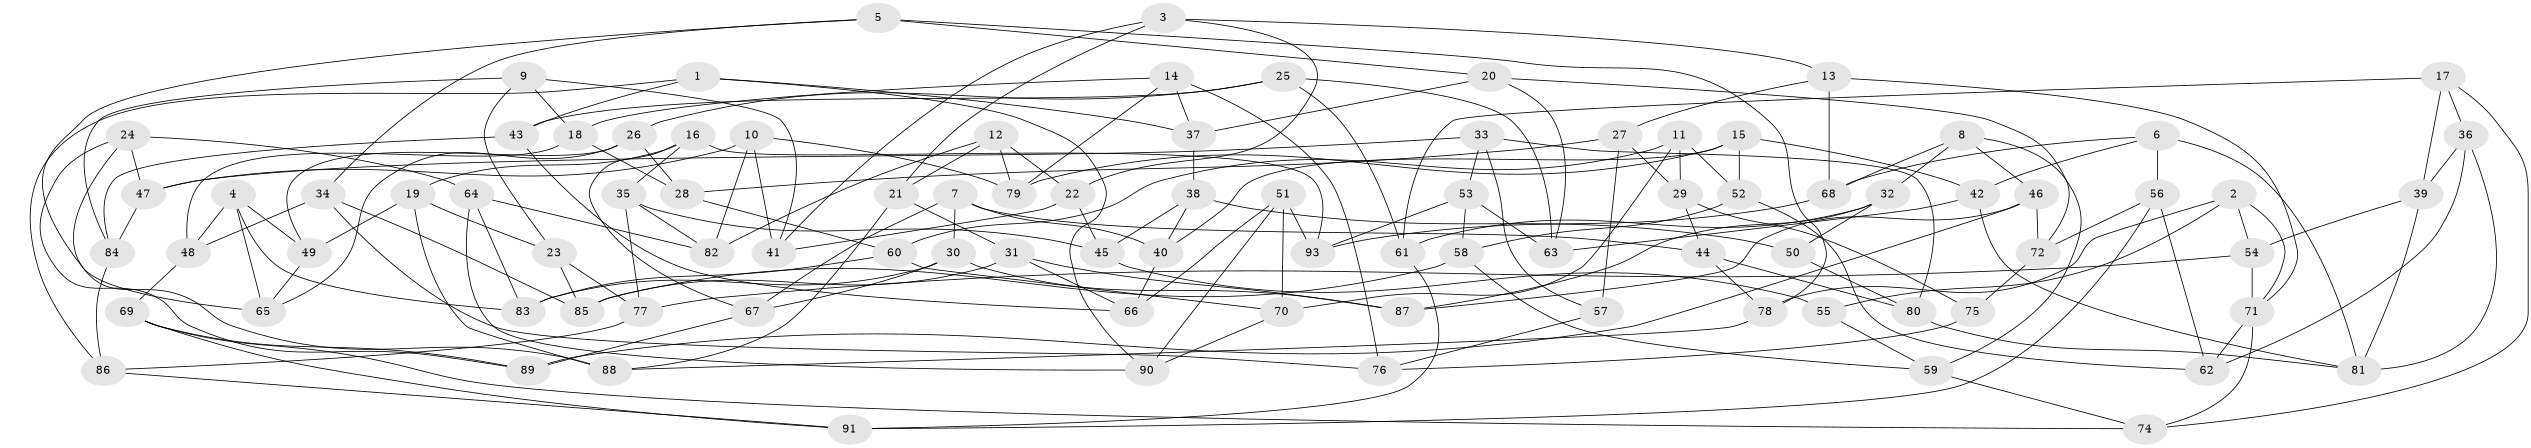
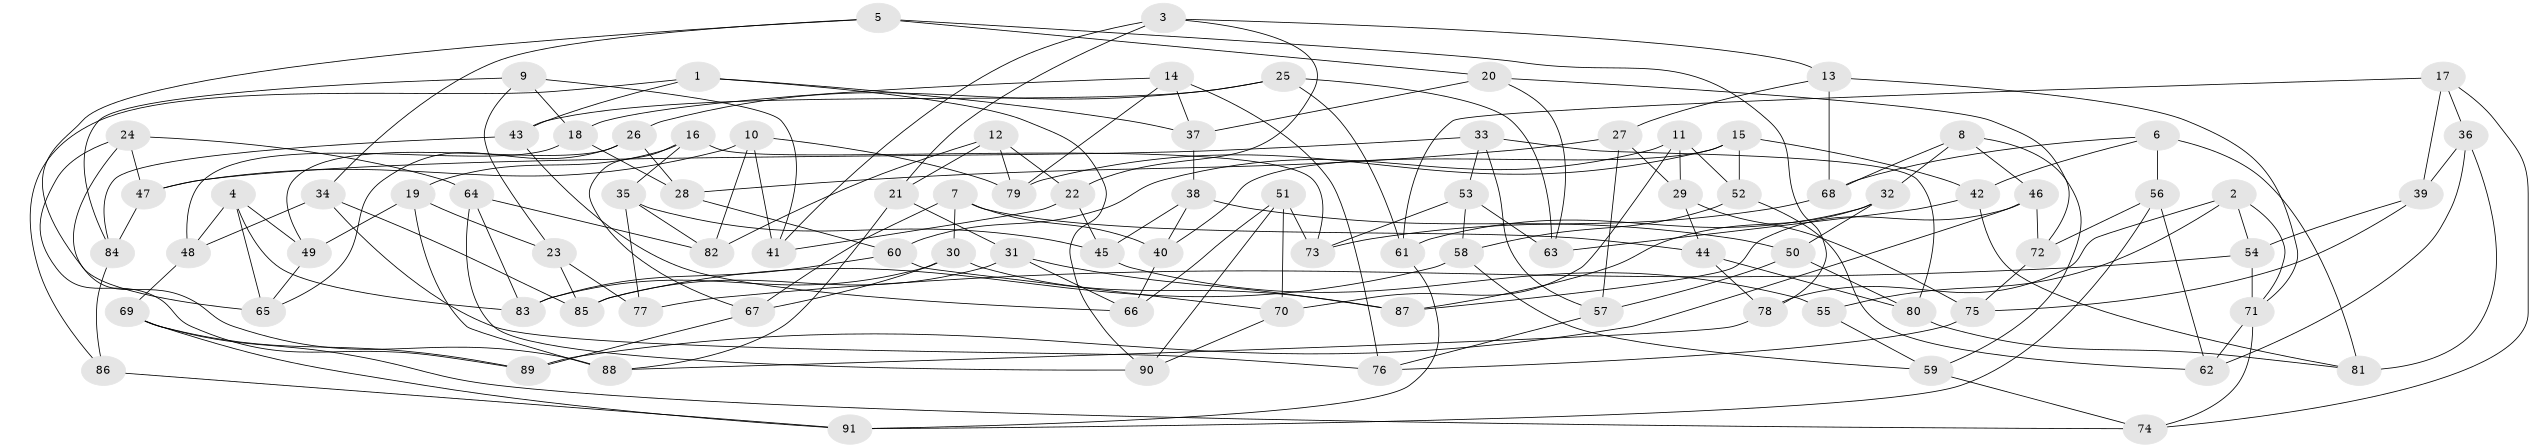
node "93": label "93" -> "73"
edge "39" -- "81": now "39" -- "75"
edge "50" -- "57": added
edge "77" -- "86": removed
